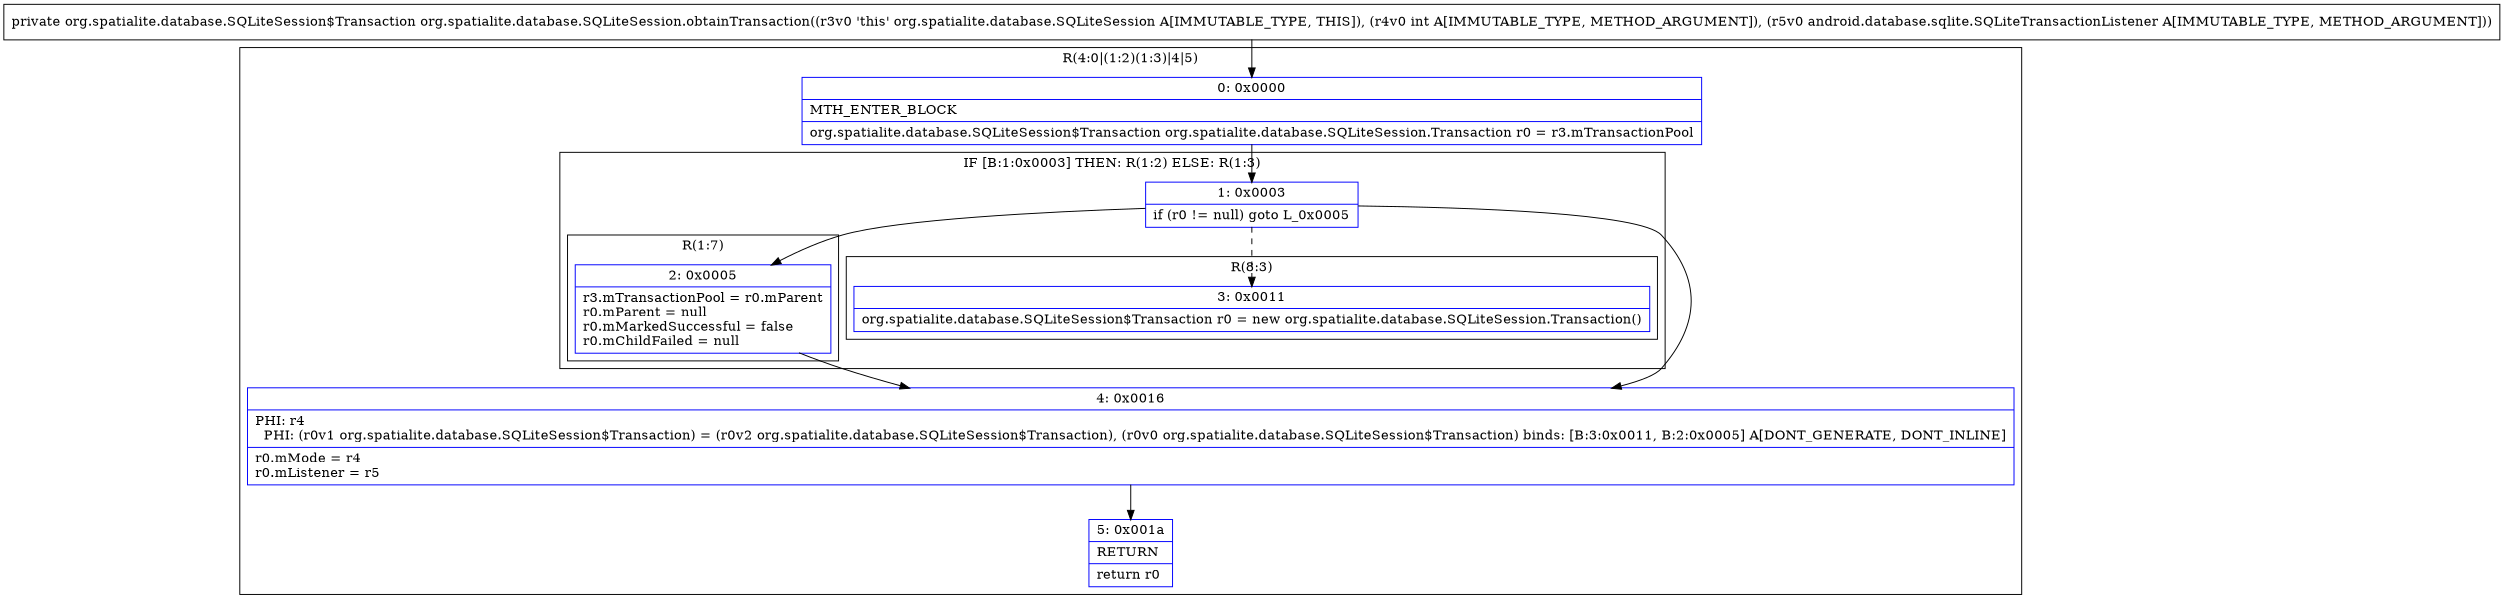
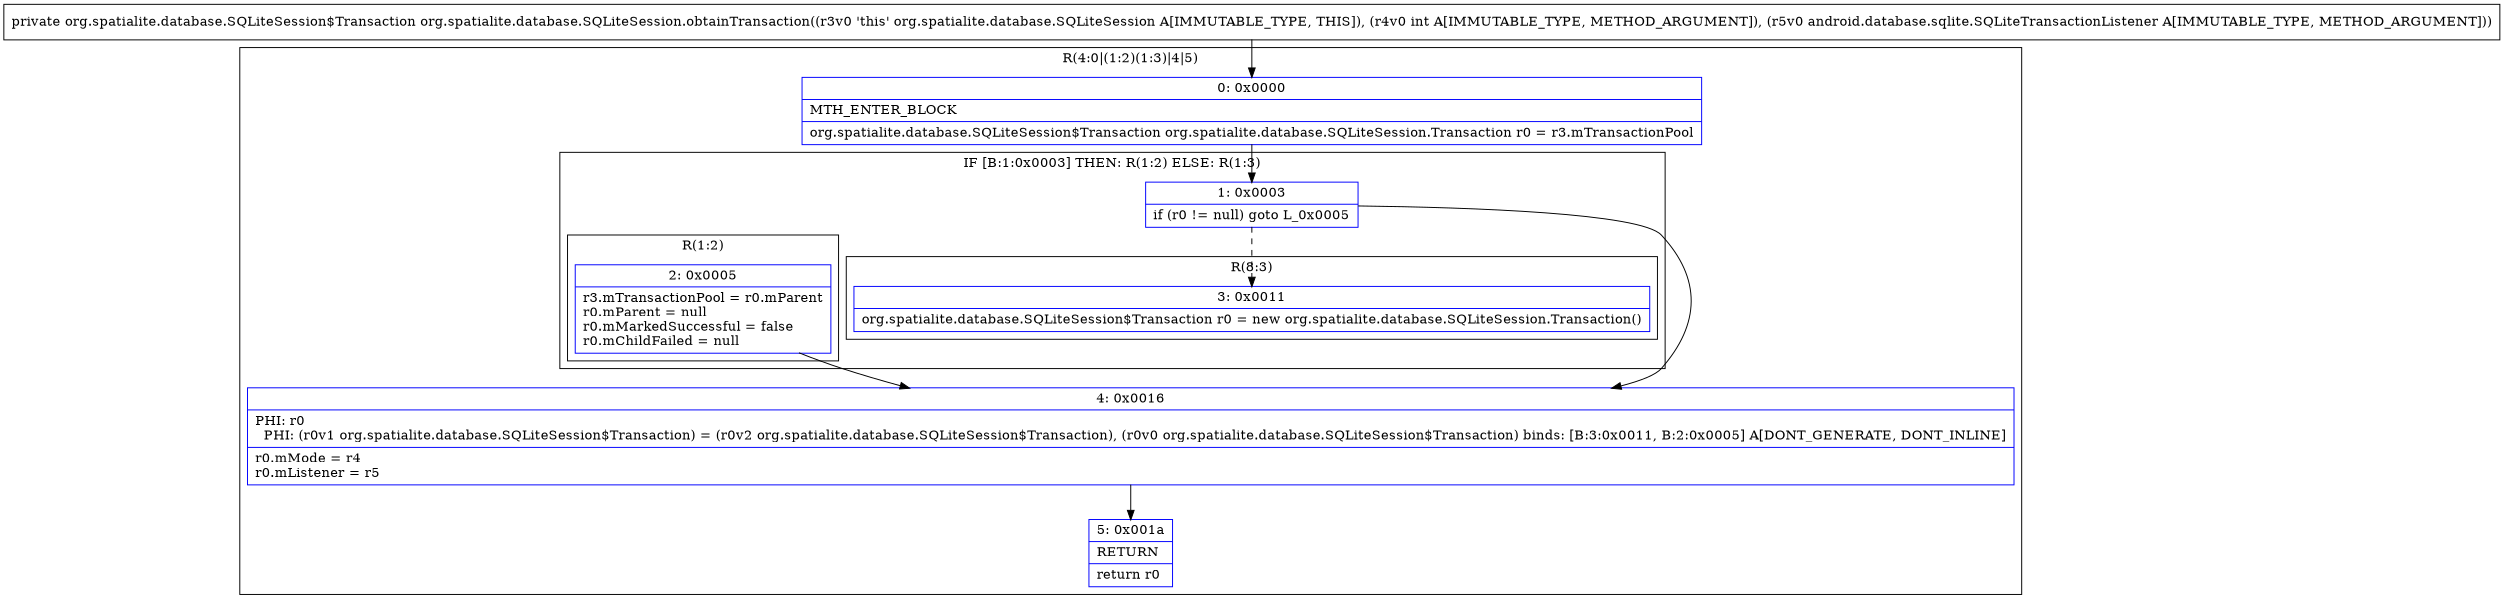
edge "1: 0x0003" -> "2: 0x0005": removed
cluster "R(1:7)": label "R(1:7)" -> "R(1:2)"
node "4: 0x0016": text "PHI: r4" -> "PHI: r0"
